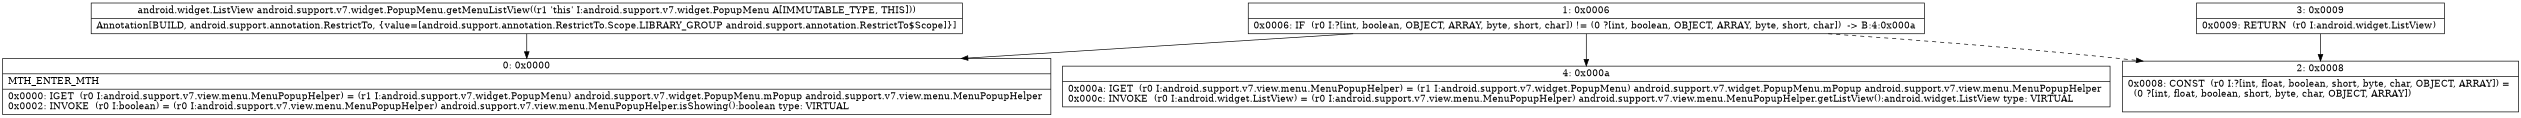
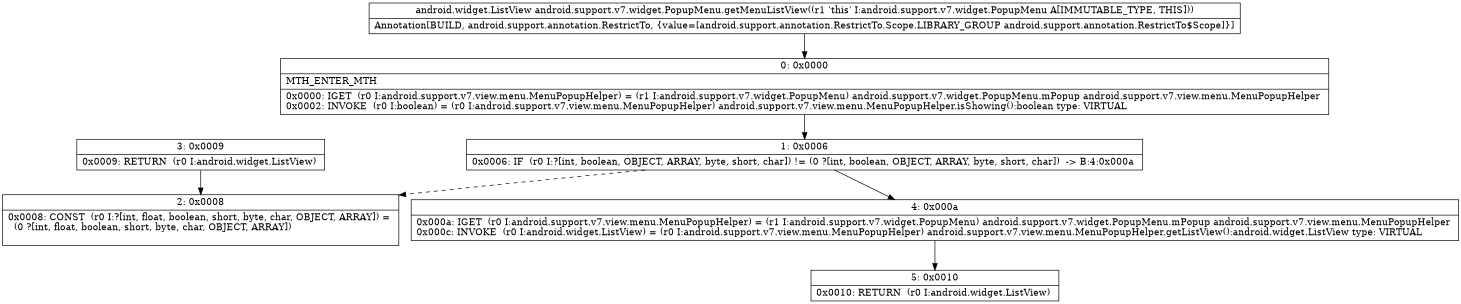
edge "1: 0x0006" -> "0: 0x0000": reversed
node "5: 0x0010": added
